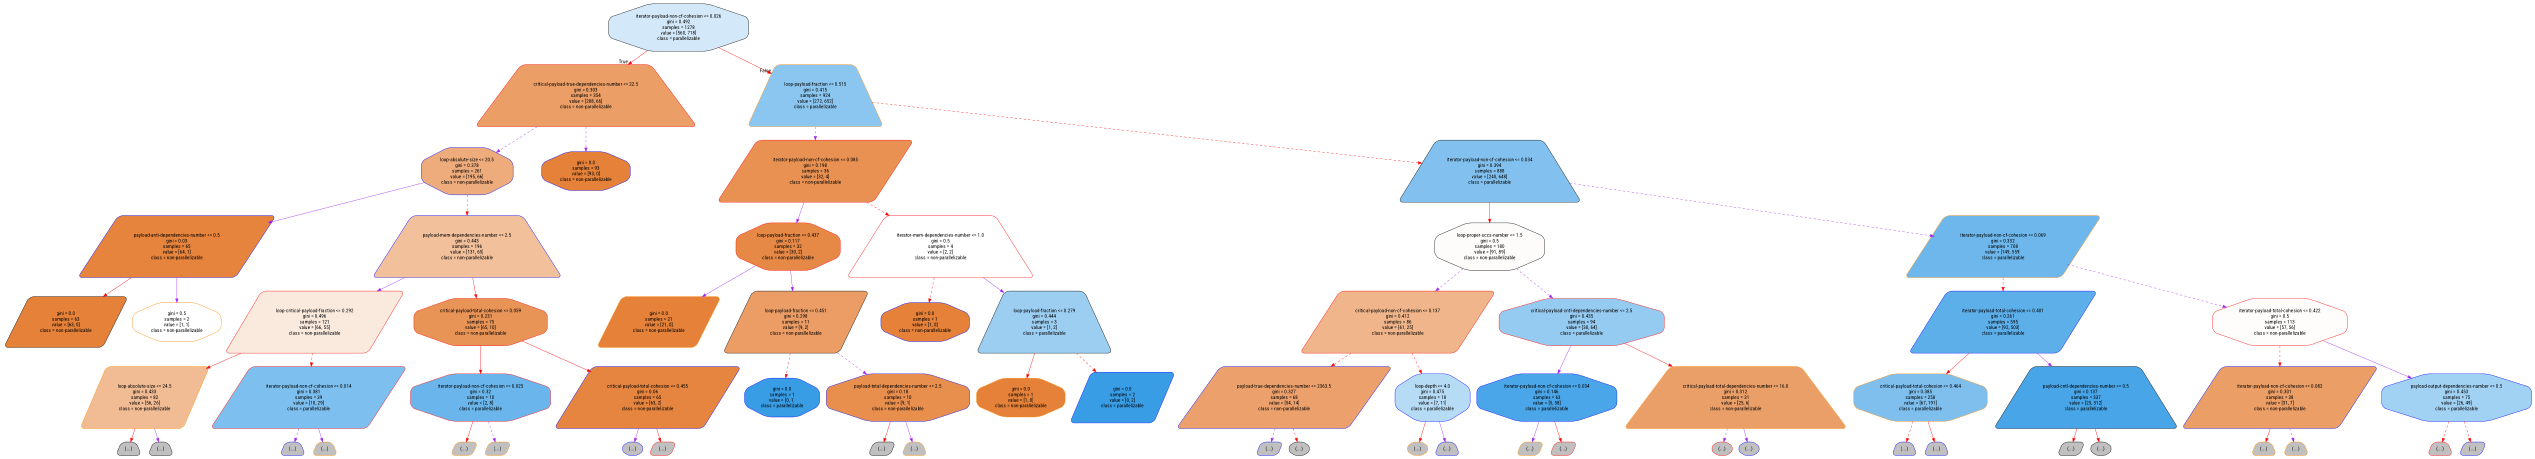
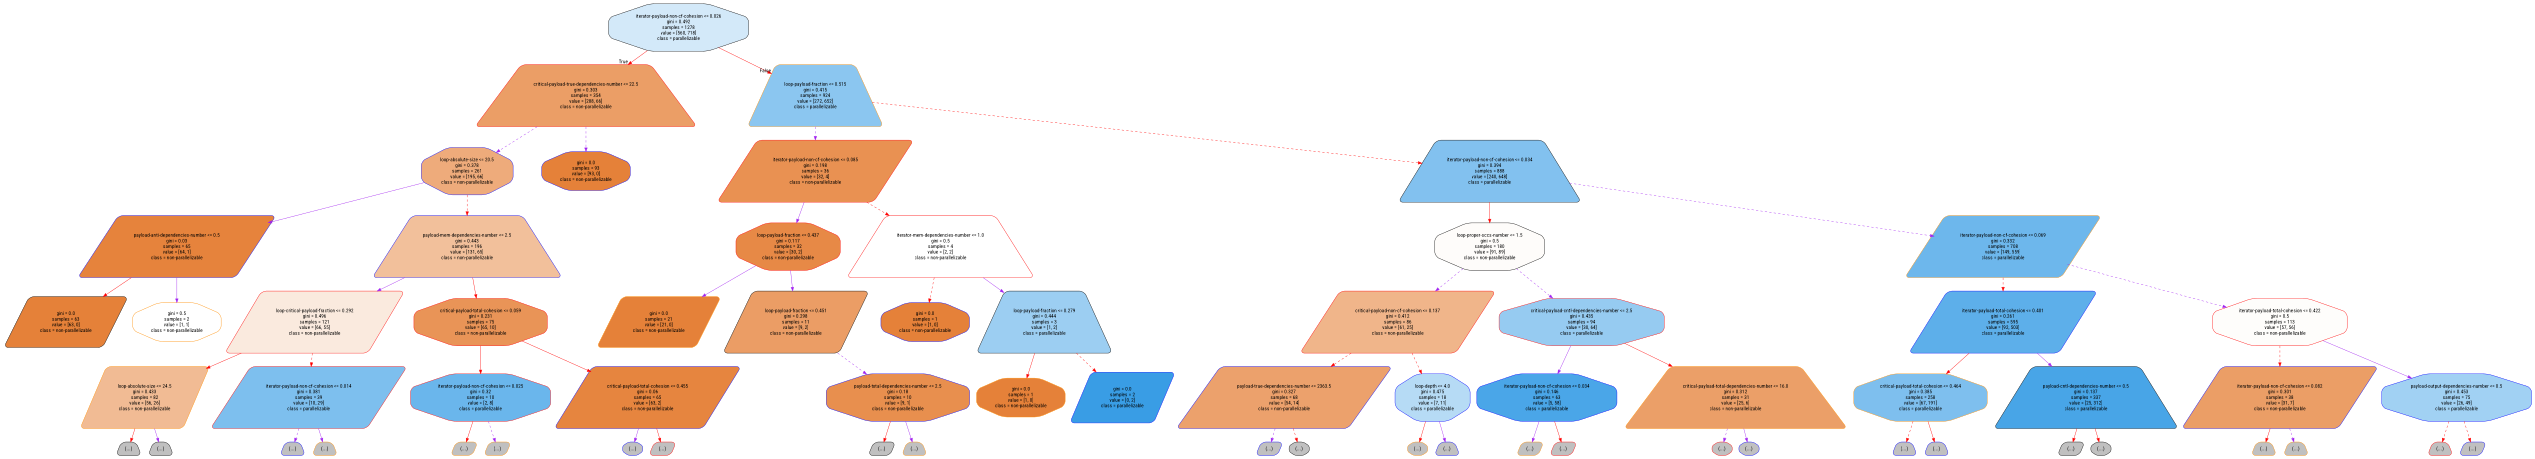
node "gini = 0.0 samples = 1 value = [0, 1] class = parallelizable": removed
